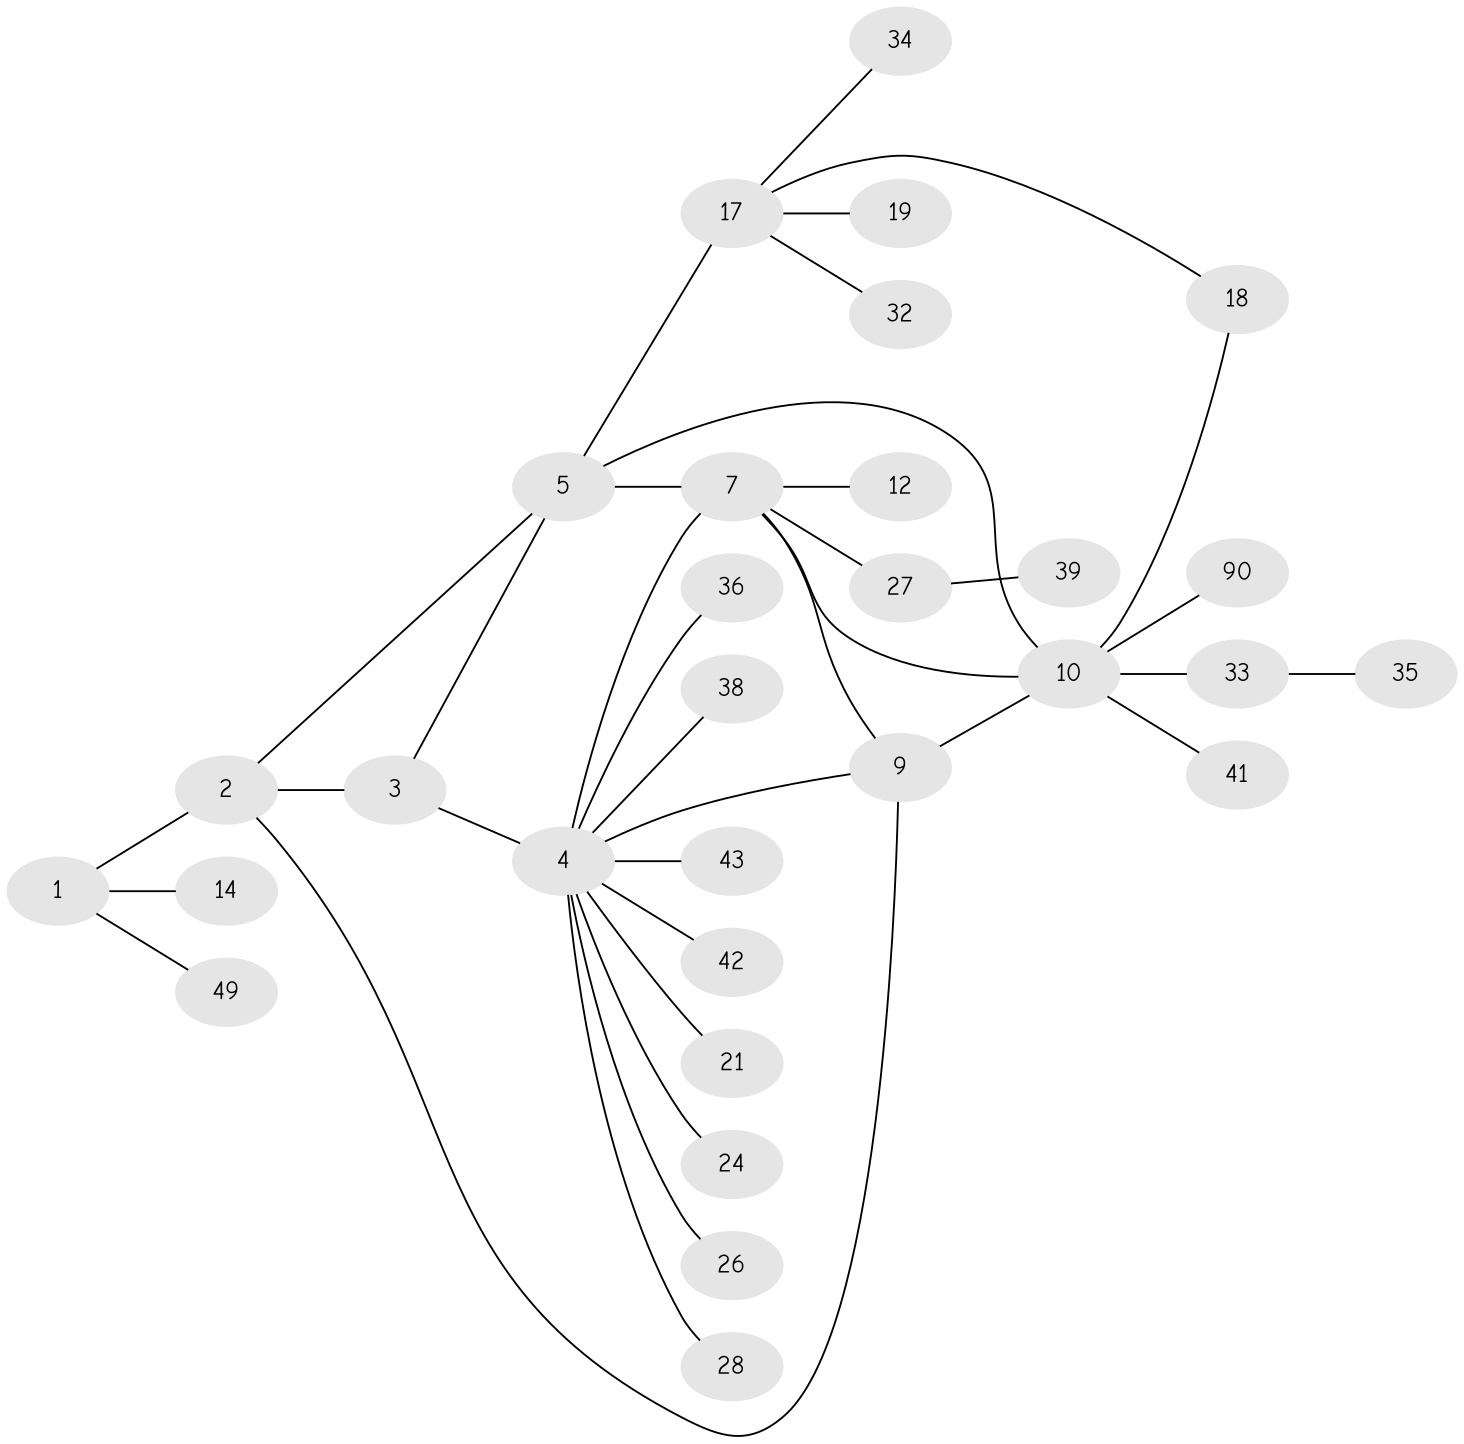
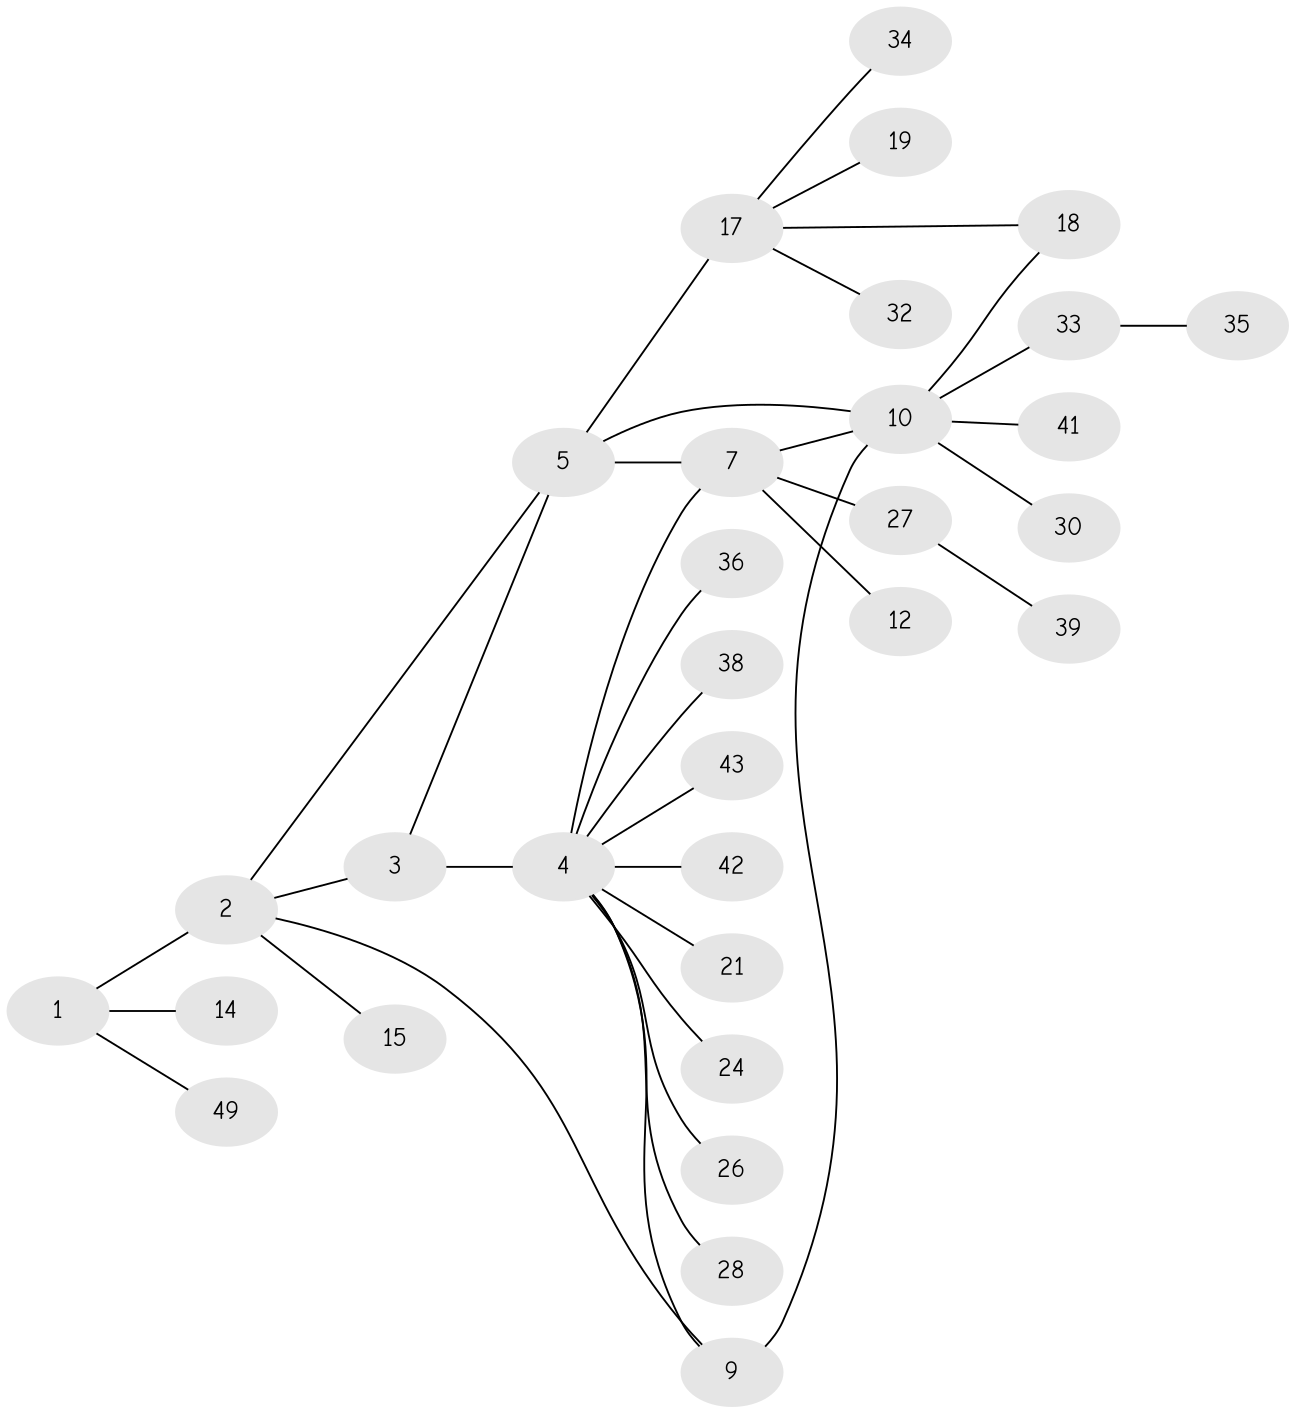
node "90": label "90" -> "30"
edge "7" -- "9": removed
node "15": added
